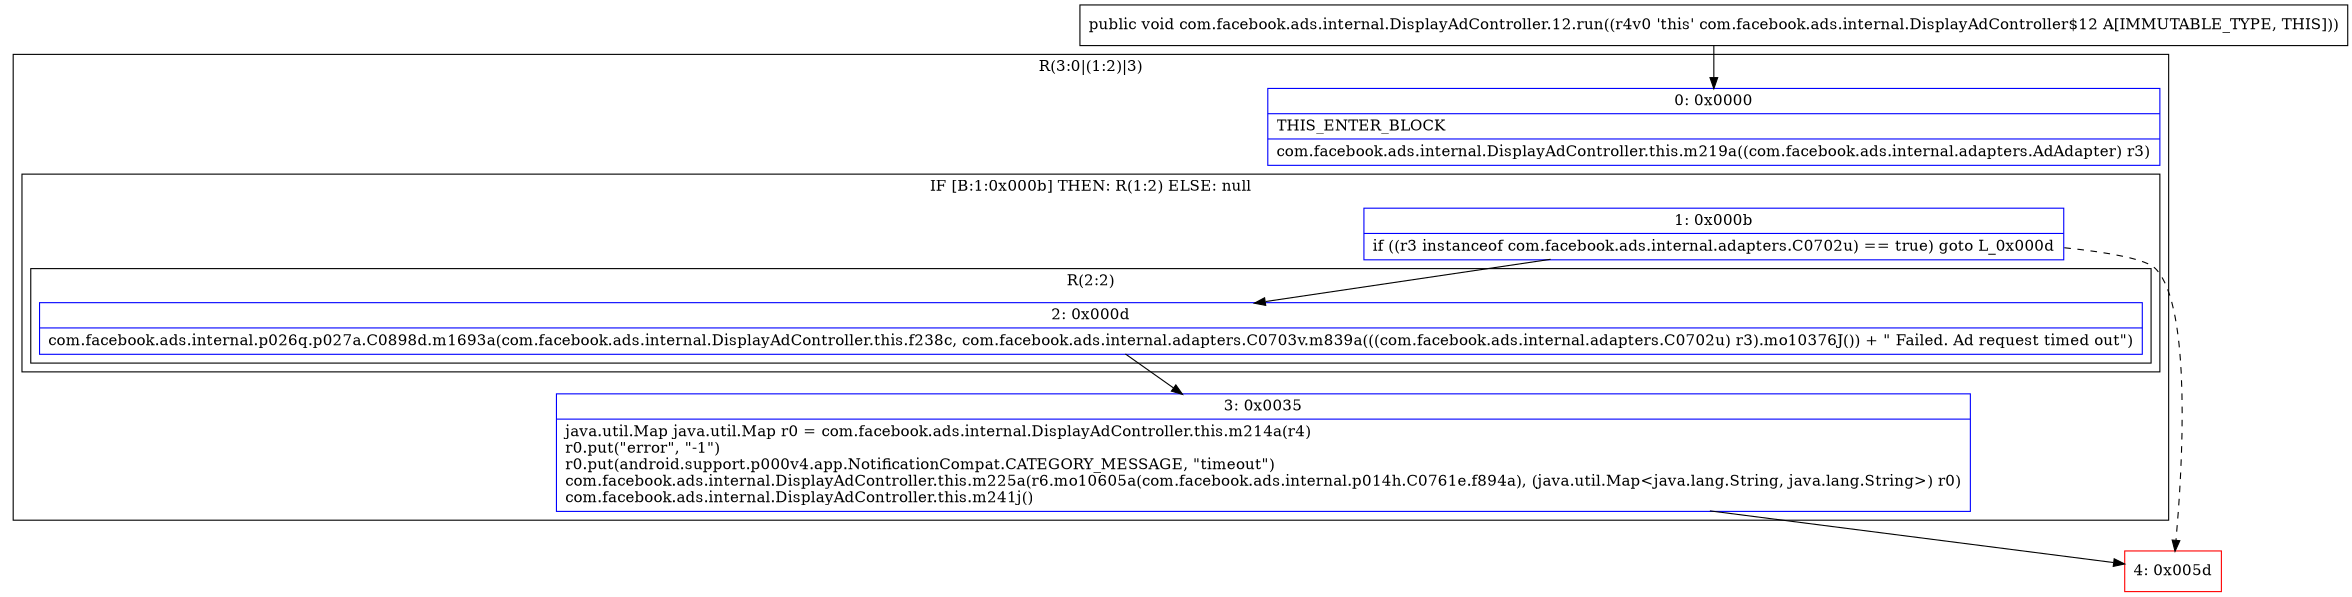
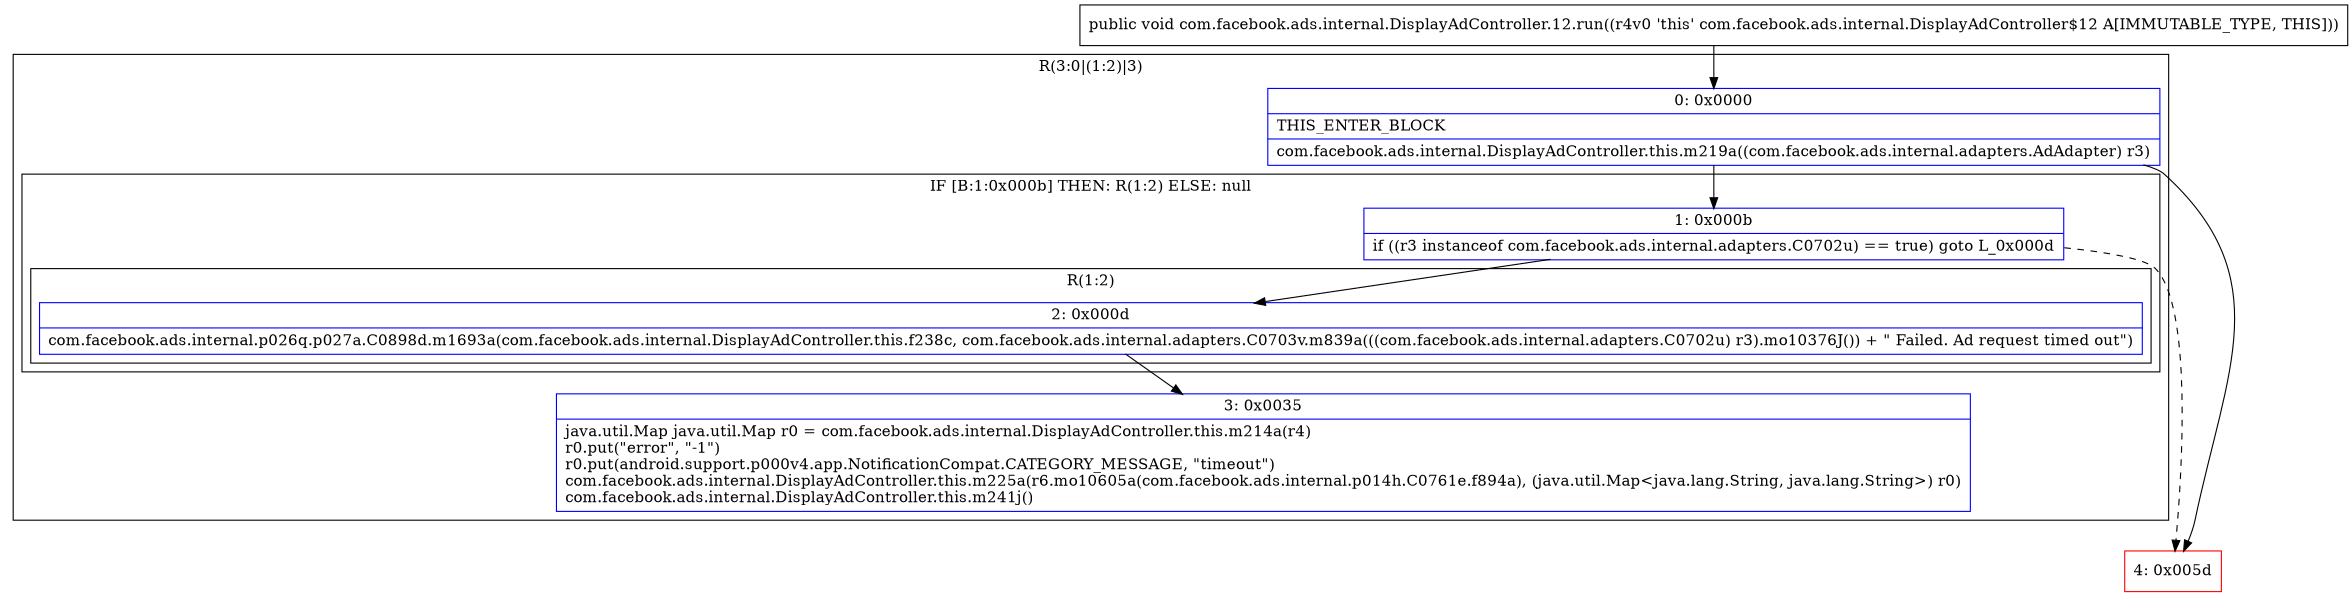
edge "0: 0x0000" -> "1: 0x000b": added
cluster "R(2:2)": label "R(2:2)" -> "R(1:2)"
edge "3: 0x0035" -> "4: 0x005d": now "0: 0x0000" -> "4: 0x005d"
